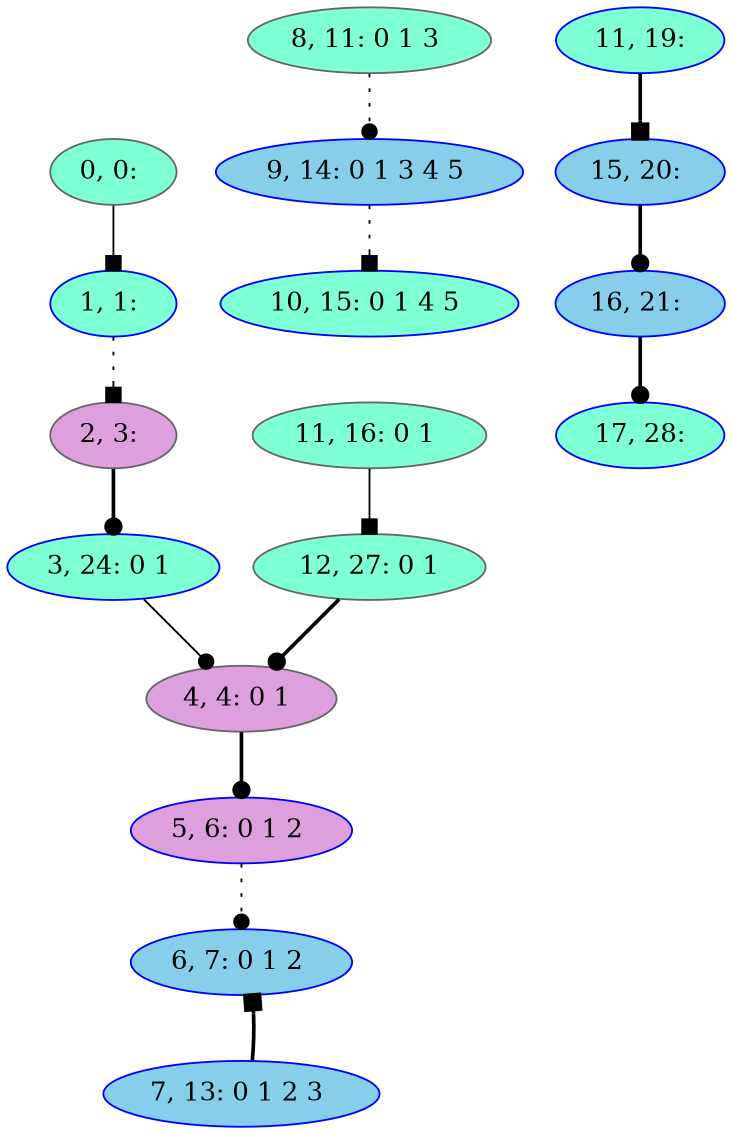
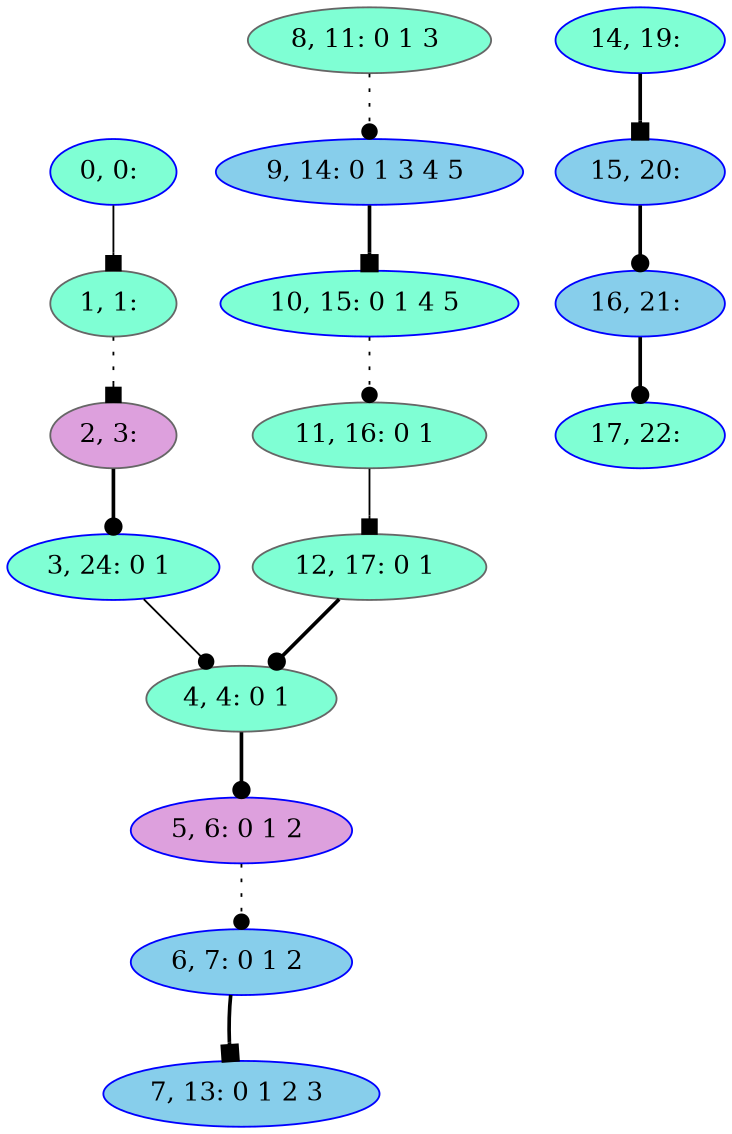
node "11, 19:": label "11, 19:" -> "14, 19:"
node "0, 0:": color gray40 -> blue
edge "9, 14: 0 1 3 4 5" -> "10, 15: 0 1 4 5": style dotted -> bold
node "1, 1:": color blue -> gray40
edge "10, 15: 0 1 4 5" -> "11, 16: 0 1": added
node "17, 28:": label "17, 28:" -> "17, 22:"
node "12, 27: 0 1": label "12, 27: 0 1" -> "12, 17: 0 1"
node "4, 4: 0 1": fillcolor plum -> aquamarine
edge "7, 13: 0 1 2 3" -> "6, 7: 0 1 2": reversed
